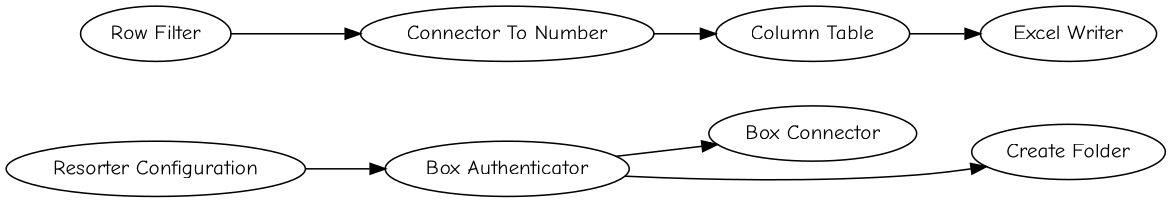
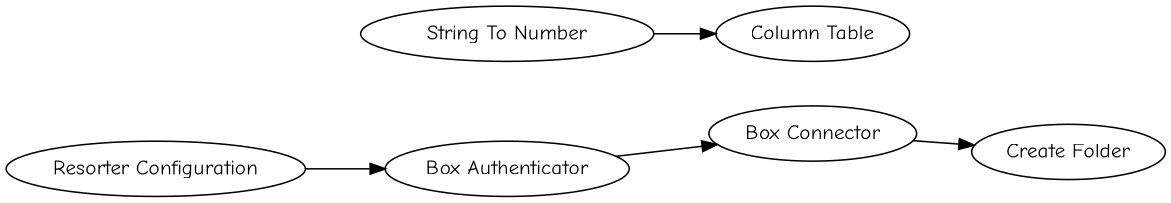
node "Row Filter": removed
node "Connector To Number": label "Connector To Number" -> "String To Number"
node "Excel Writer": removed
edge "Box Authenticator" -> "Create Folder": now "Box Connector" -> "Create Folder"
